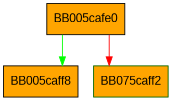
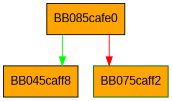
node "BB005cafe0": label "BB005cafe0" -> "BB085cafe0"
node "BB005caff8": label "BB005caff8" -> "BB045caff8"
